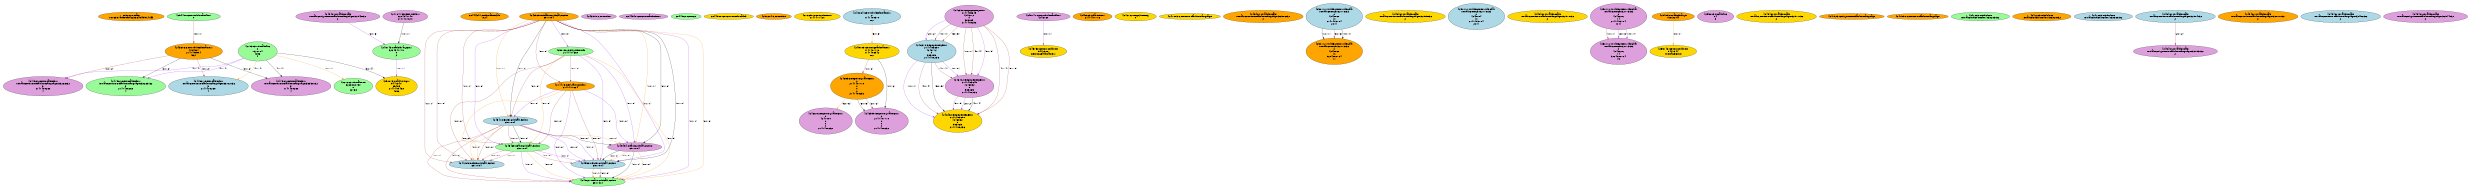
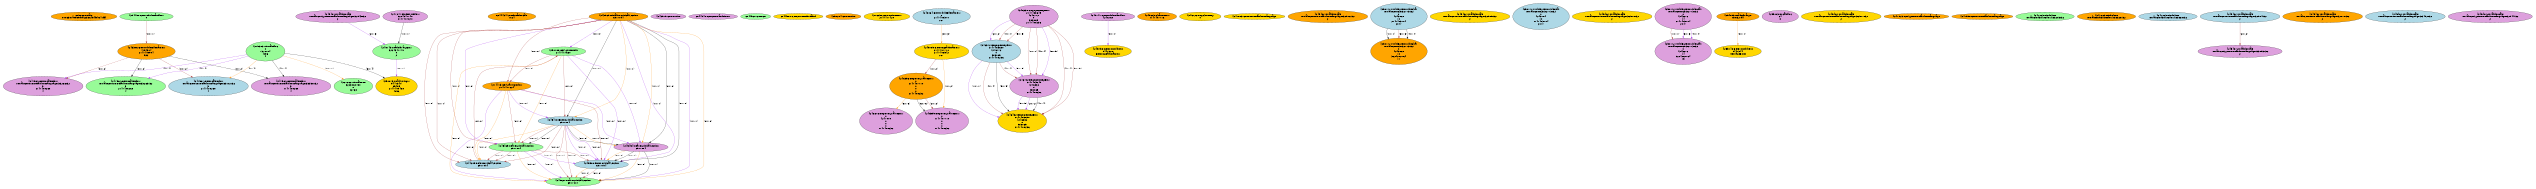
edge "4245785.GetLongPathNameW 2147407710 2147406542 261" -> "4246599.RegQueryValueExW 0 2147407710 0 0 0 2147408232": color black -> darkorange
edge "4250188.GetSystemInfo 2147417660" -> "4244205.DeleteCriticalSection 6917004": reversed
